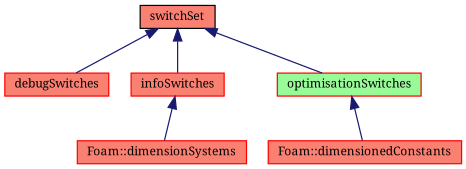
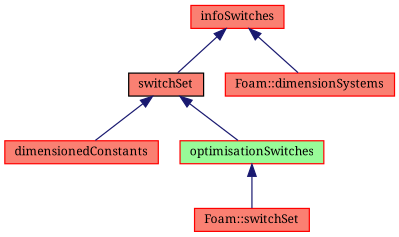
edge "infoSwitches" -> "switchSet": reversed
node "debugSwitches": label "debugSwitches" -> "dimensionedConstants"
node "Foam::dimensionedConstants": label "Foam::dimensionedConstants" -> "Foam::switchSet"
